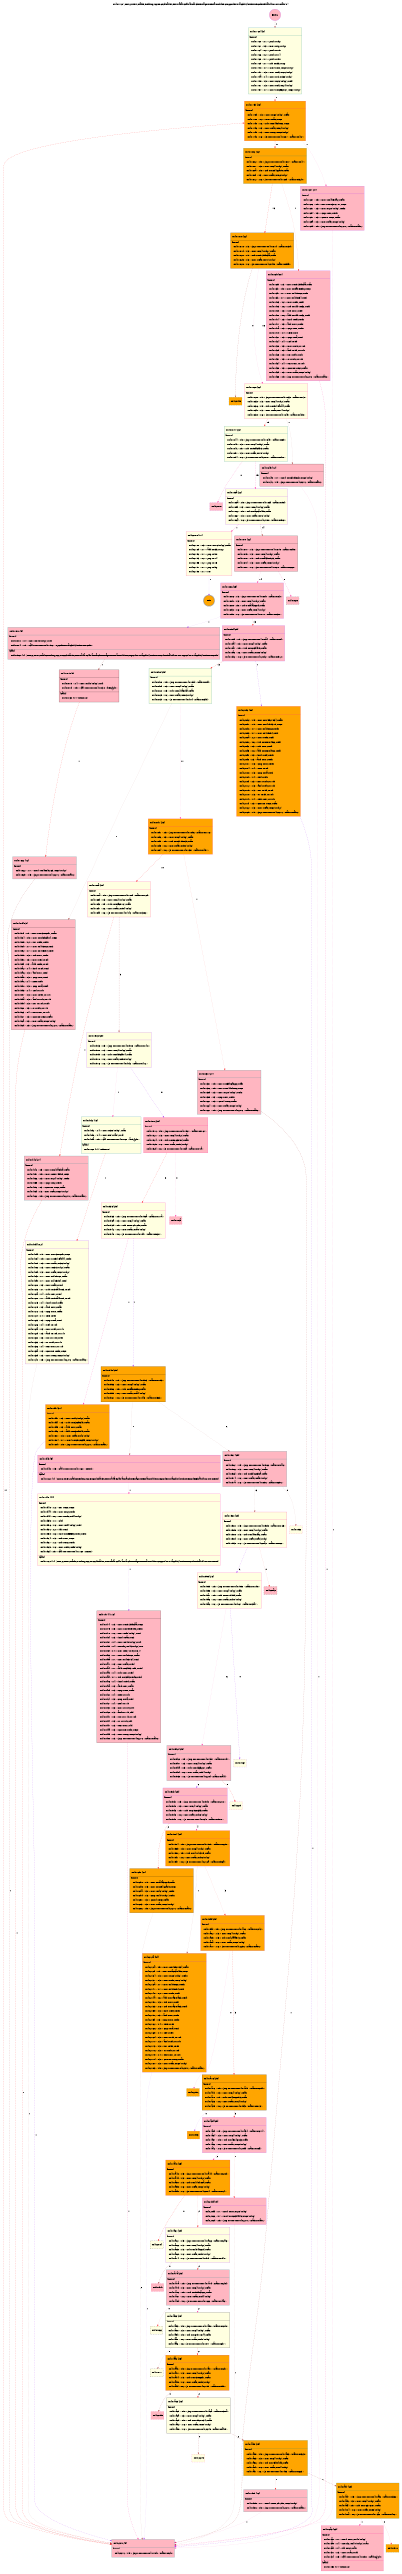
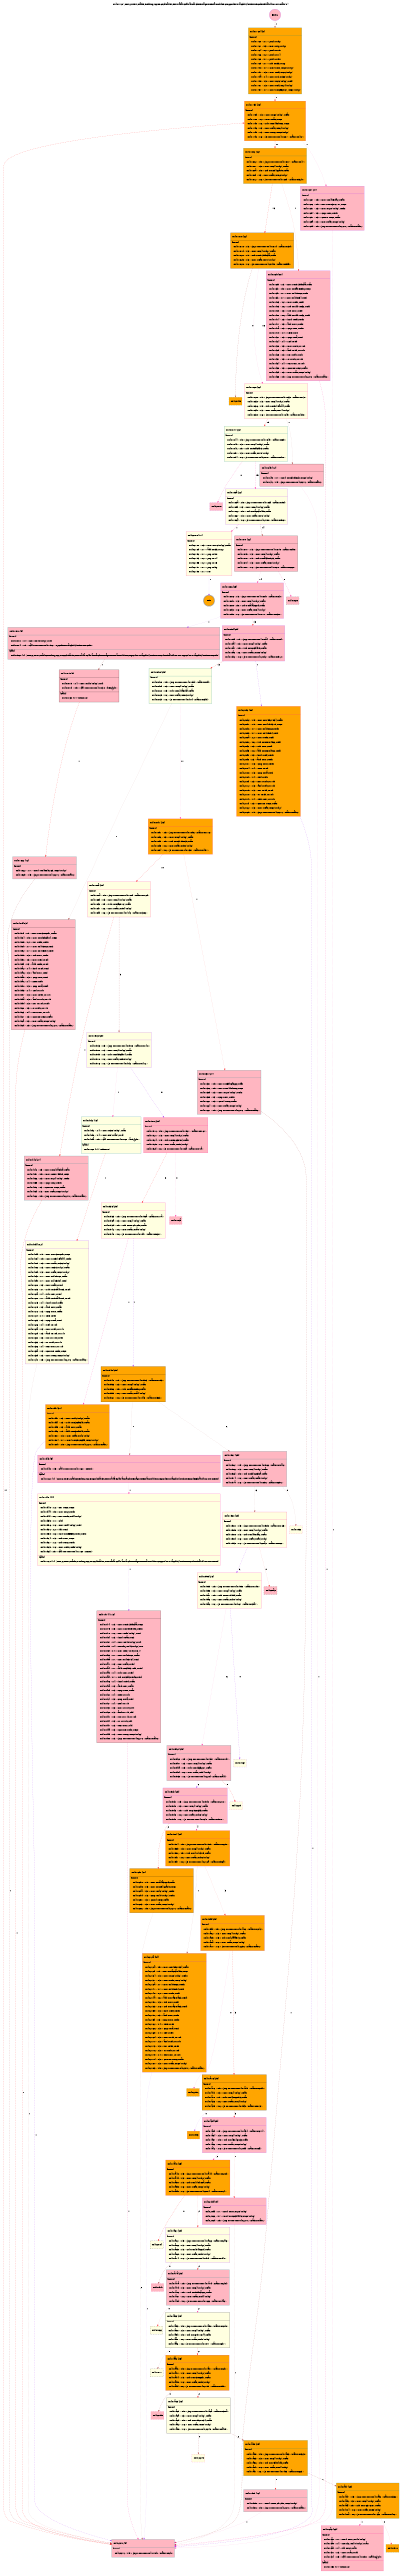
node "0x4017c0 [43]": fillcolor lightyellow -> orange
